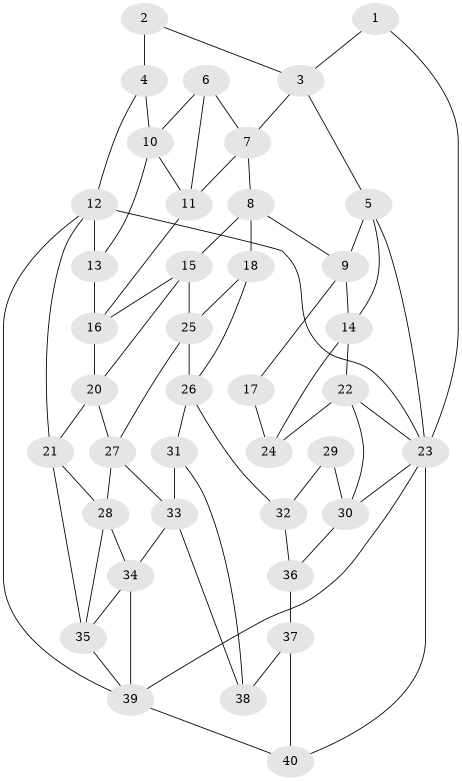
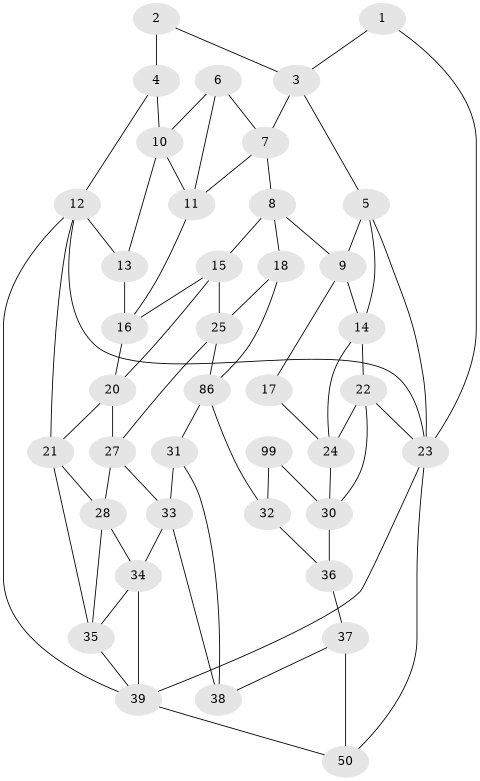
node "26": label "26" -> "86"
node "29": label "29" -> "99"
edge "23" -- "30": now "24" -- "30"
node "40": label "40" -> "50"
